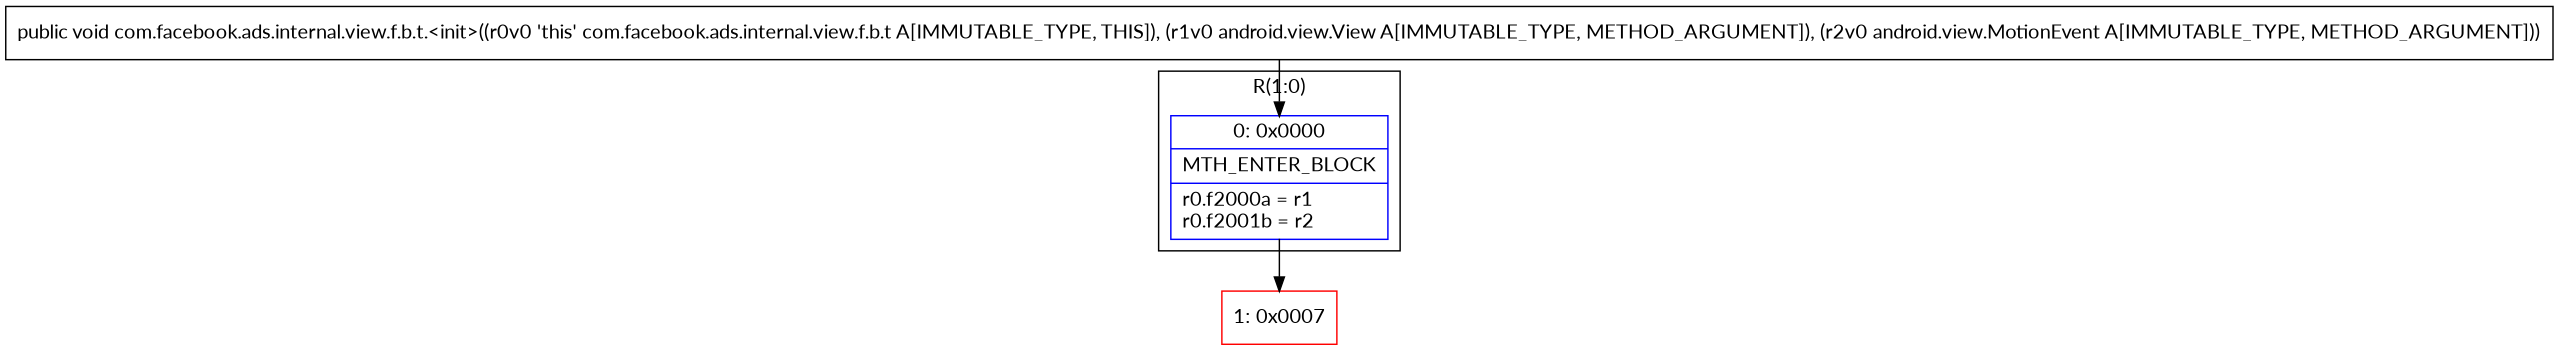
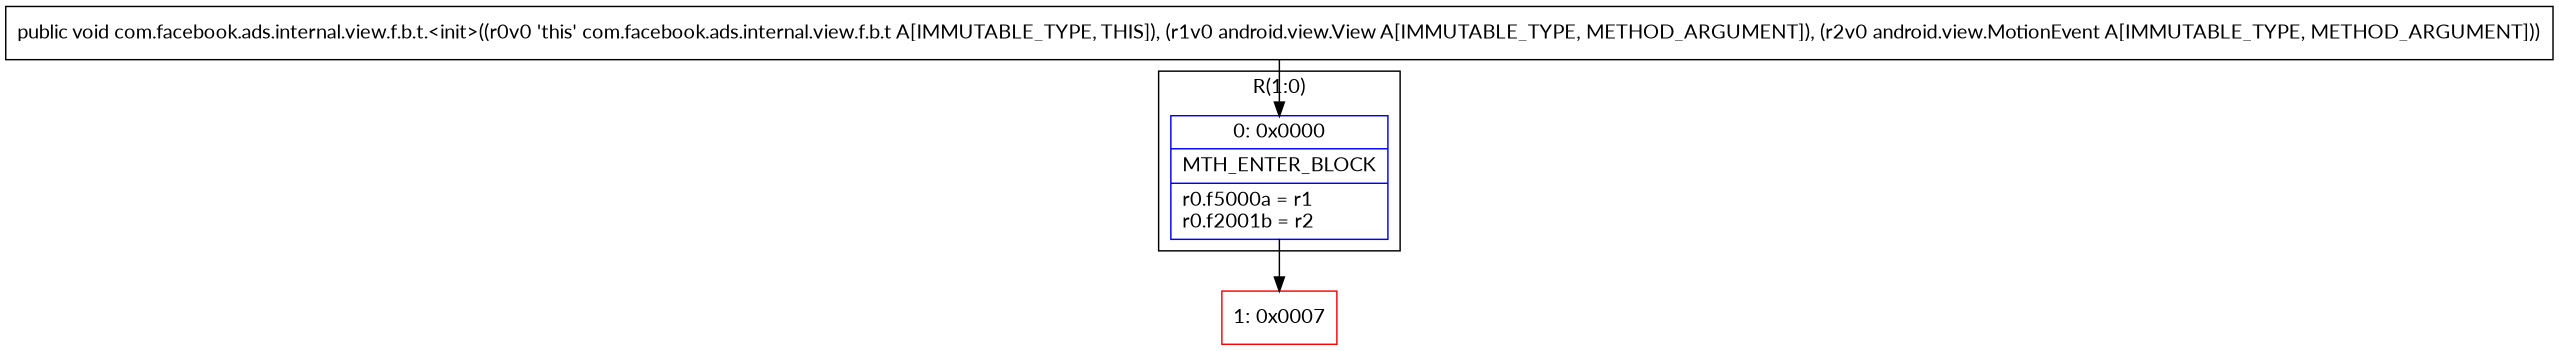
node "0: 0x0000": text "r0.f2000a = r1" -> "r0.f5000a = r1"
